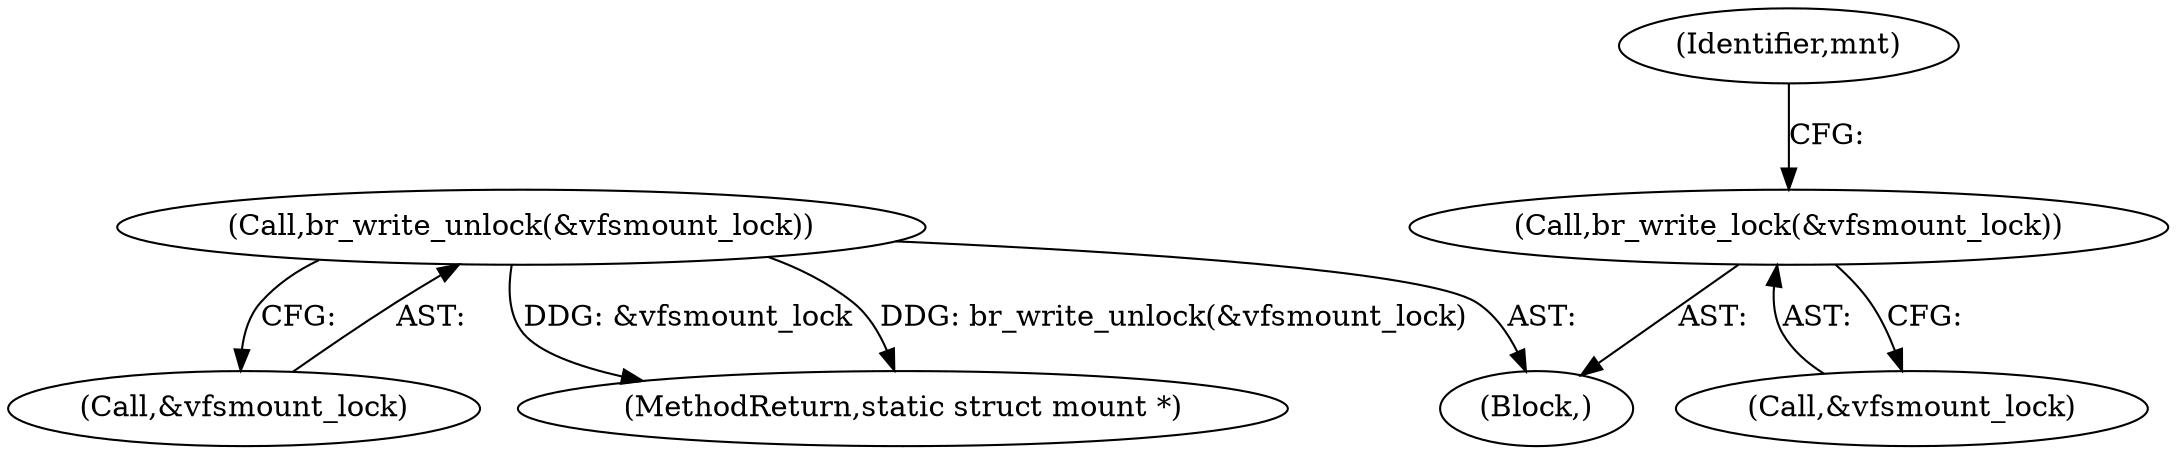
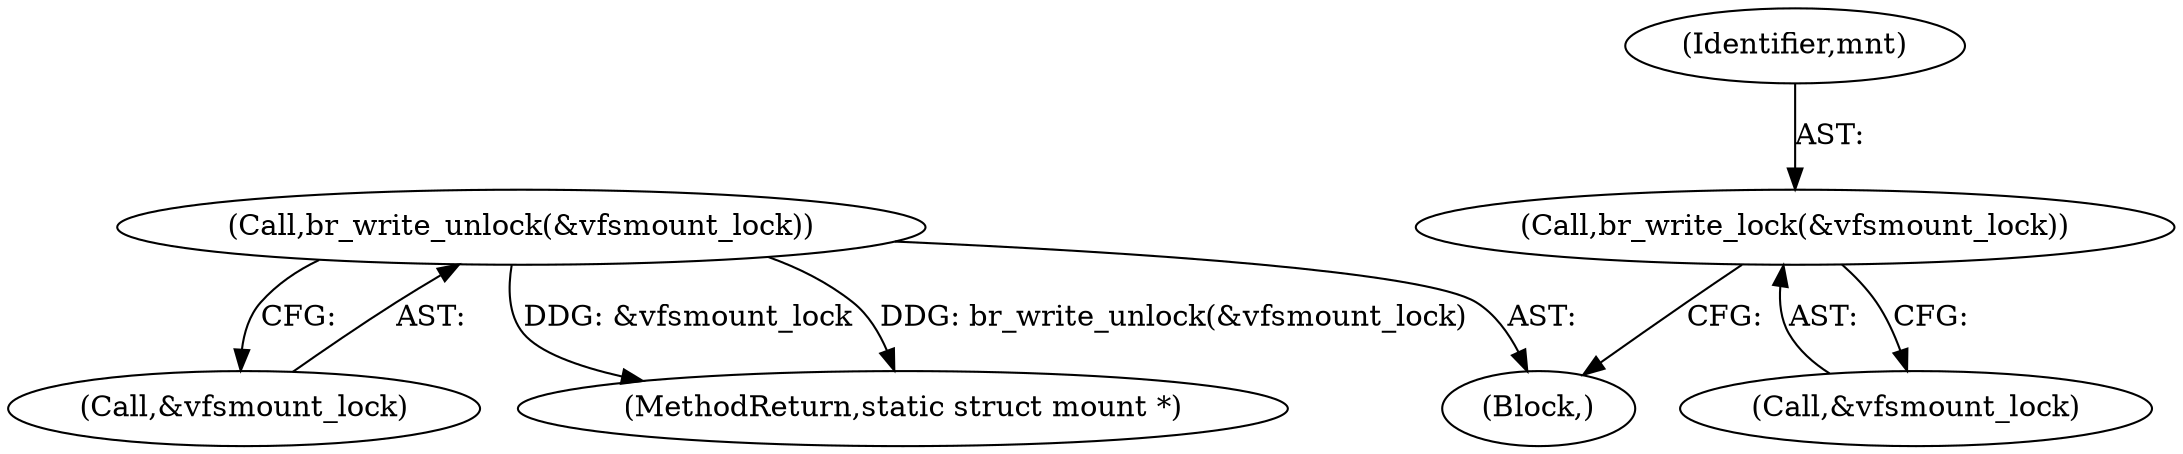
edge "(Identifier,mnt)" -> "(Call,br_write_lock(&vfsmount_lock))": label "CFG: " -> "AST: "
edge "(Call,br_write_lock(&vfsmount_lock))" -> "(Block,)": label "AST: " -> "CFG: "
